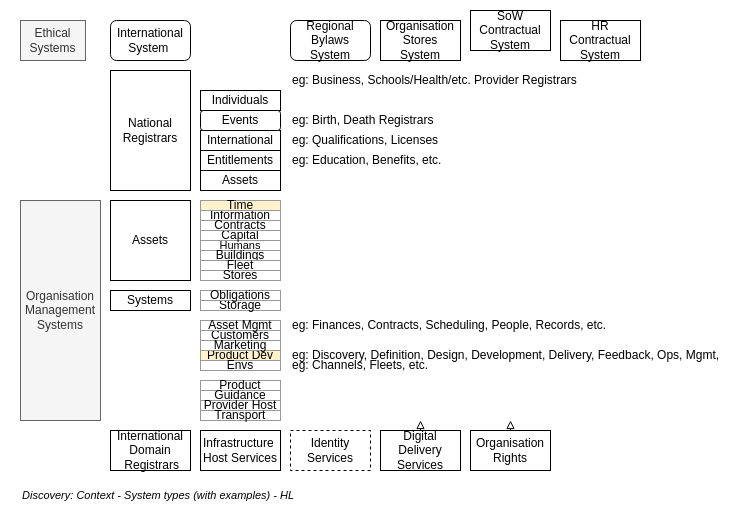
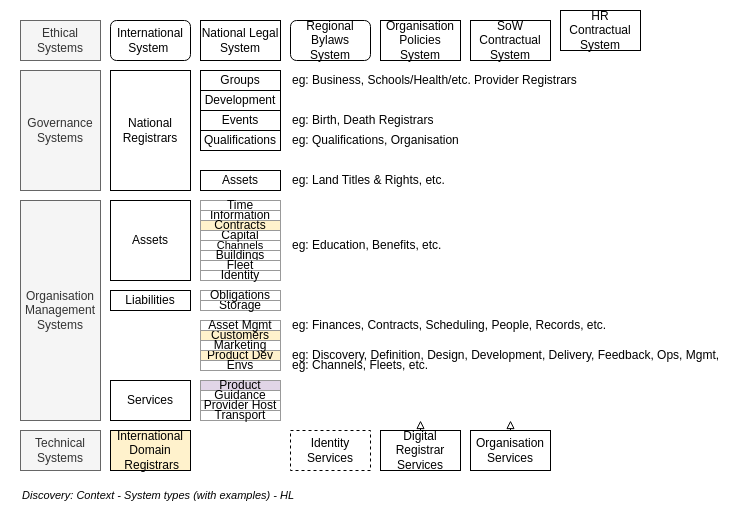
node "SoW Contractual System": moved (511, 31) -> (511, 41)
node "Ethical Systems": size 65x40 -> 80x40
node "National Legal System": added
node "Organisation Stores System": label "Organisation Stores System" -> "Organisation Policies System"
node "HR Contractual System": moved (601, 41) -> (601, 31)
node "Groups": added
node "Individuals": label "Individuals" -> "Development"
node "Events": shape rounded rectangle -> rectangle
node "Governance Systems": added
node "International": label "International" -> "Qualifications"
node "eg: Qualifications, Licenses": label "eg: Qualifications, Licenses" -> "eg: Qualifications, Organisation"
node "Entitlements": removed
node "eg: Education, Benefits, etc.": moved (466, 161) -> (466, 246)
node "eg: Land Titles & Rights, etc.": added
node "Time": fillcolor #fff2cc -> #ffffff
node "Contracts": fillcolor #ffffff -> #fff2cc
node "Humans": label "Humans" -> "Channels"
node "Stores": label "Stores" -> "Identity"
node "Systems": label "Systems" -> "Liabilities"
node "Customers": fillcolor #ffffff -> #fff2cc
node "Product": fillcolor #ffffff -> #e1d5e7
node "Services": added
node "Technical Systems": added
node "International Domain Registrars": fillcolor #ffffff -> #fff2cc
node "Infrastructure Host Services": removed
node "Digital Delivery Services": label "Digital Delivery Services" -> "Digital Registrar Services"
node "Organisation Rights": label "Organisation Rights" -> "Organisation Services"
